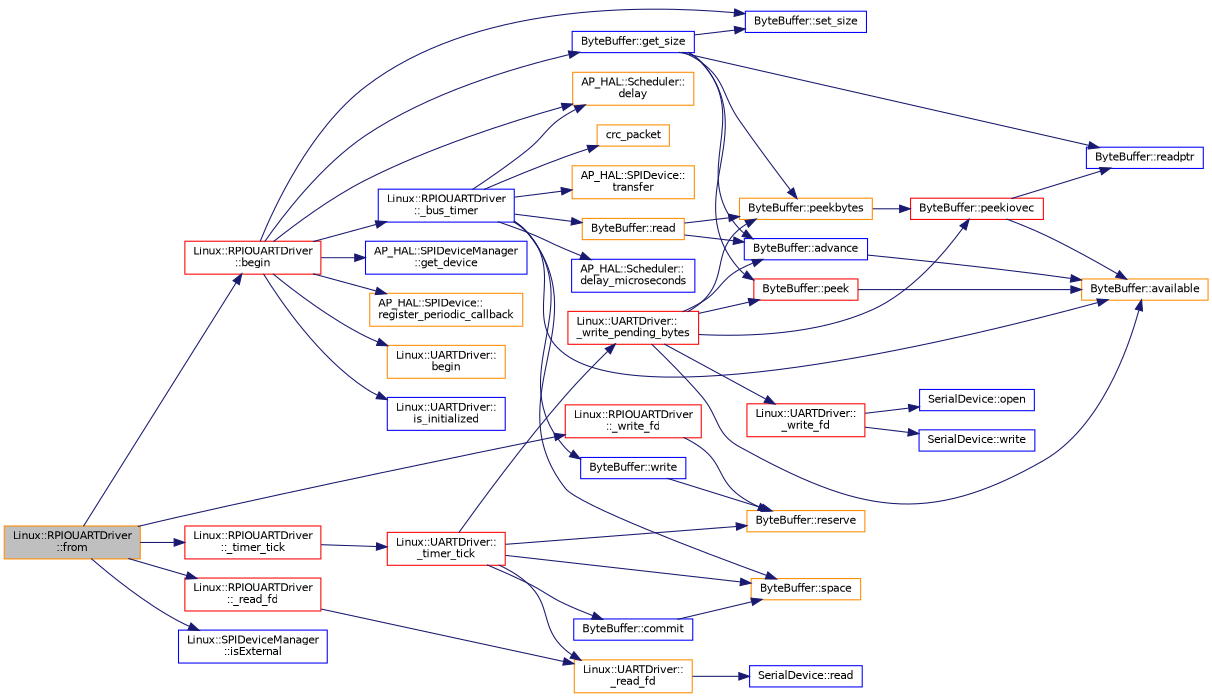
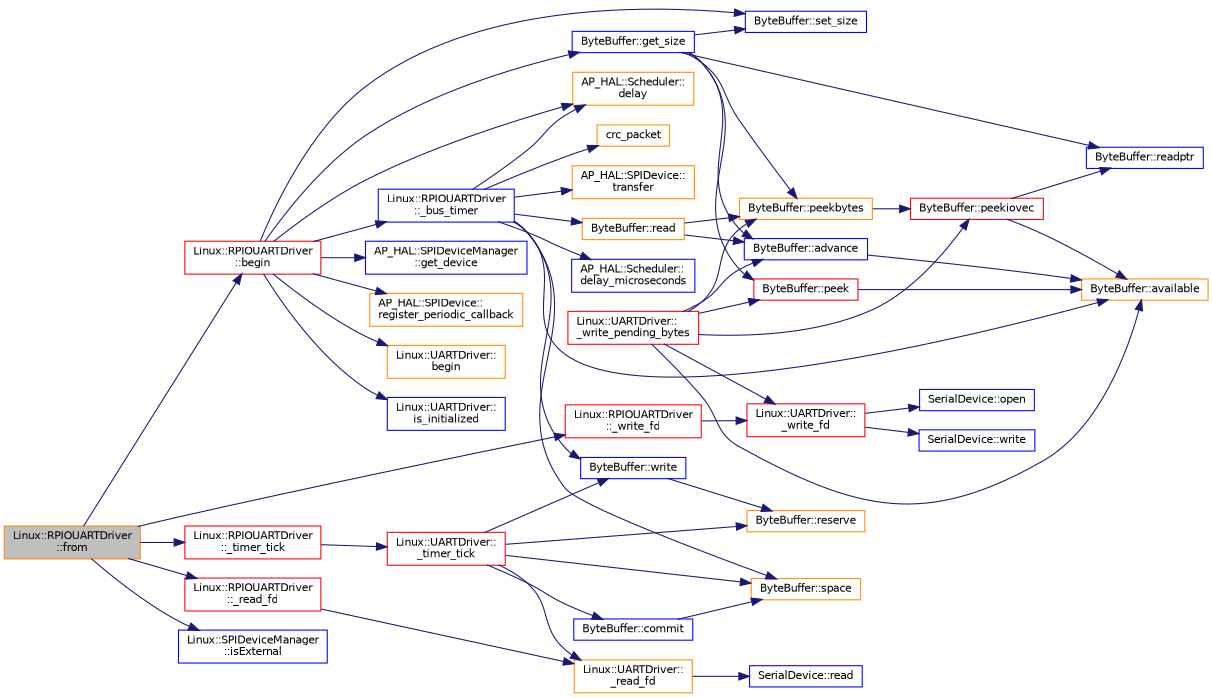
edge "Linux::UARTDriver:: _timer_tick" -> "Linux::UARTDriver:: _write_pending_bytes": now "Linux::UARTDriver:: _timer_tick" -> "ByteBuffer::write"
edge "Linux::RPIOUARTDriver ::_write_fd" -> "ByteBuffer::reserve": now "Linux::RPIOUARTDriver ::_write_fd" -> "Linux::UARTDriver:: _write_fd"
